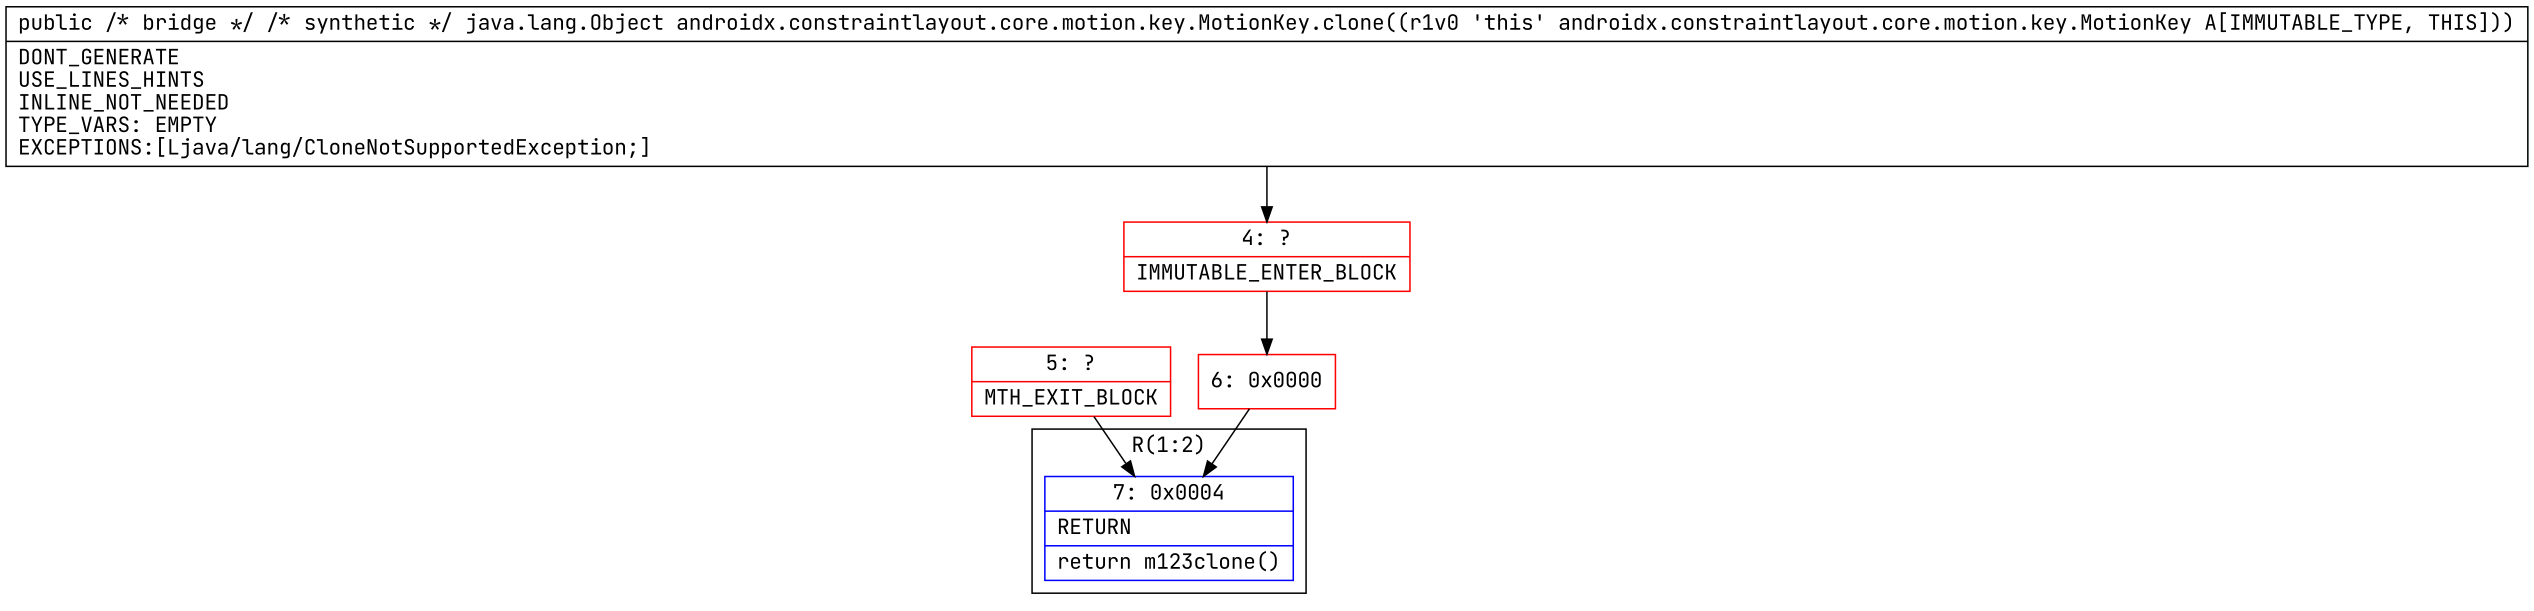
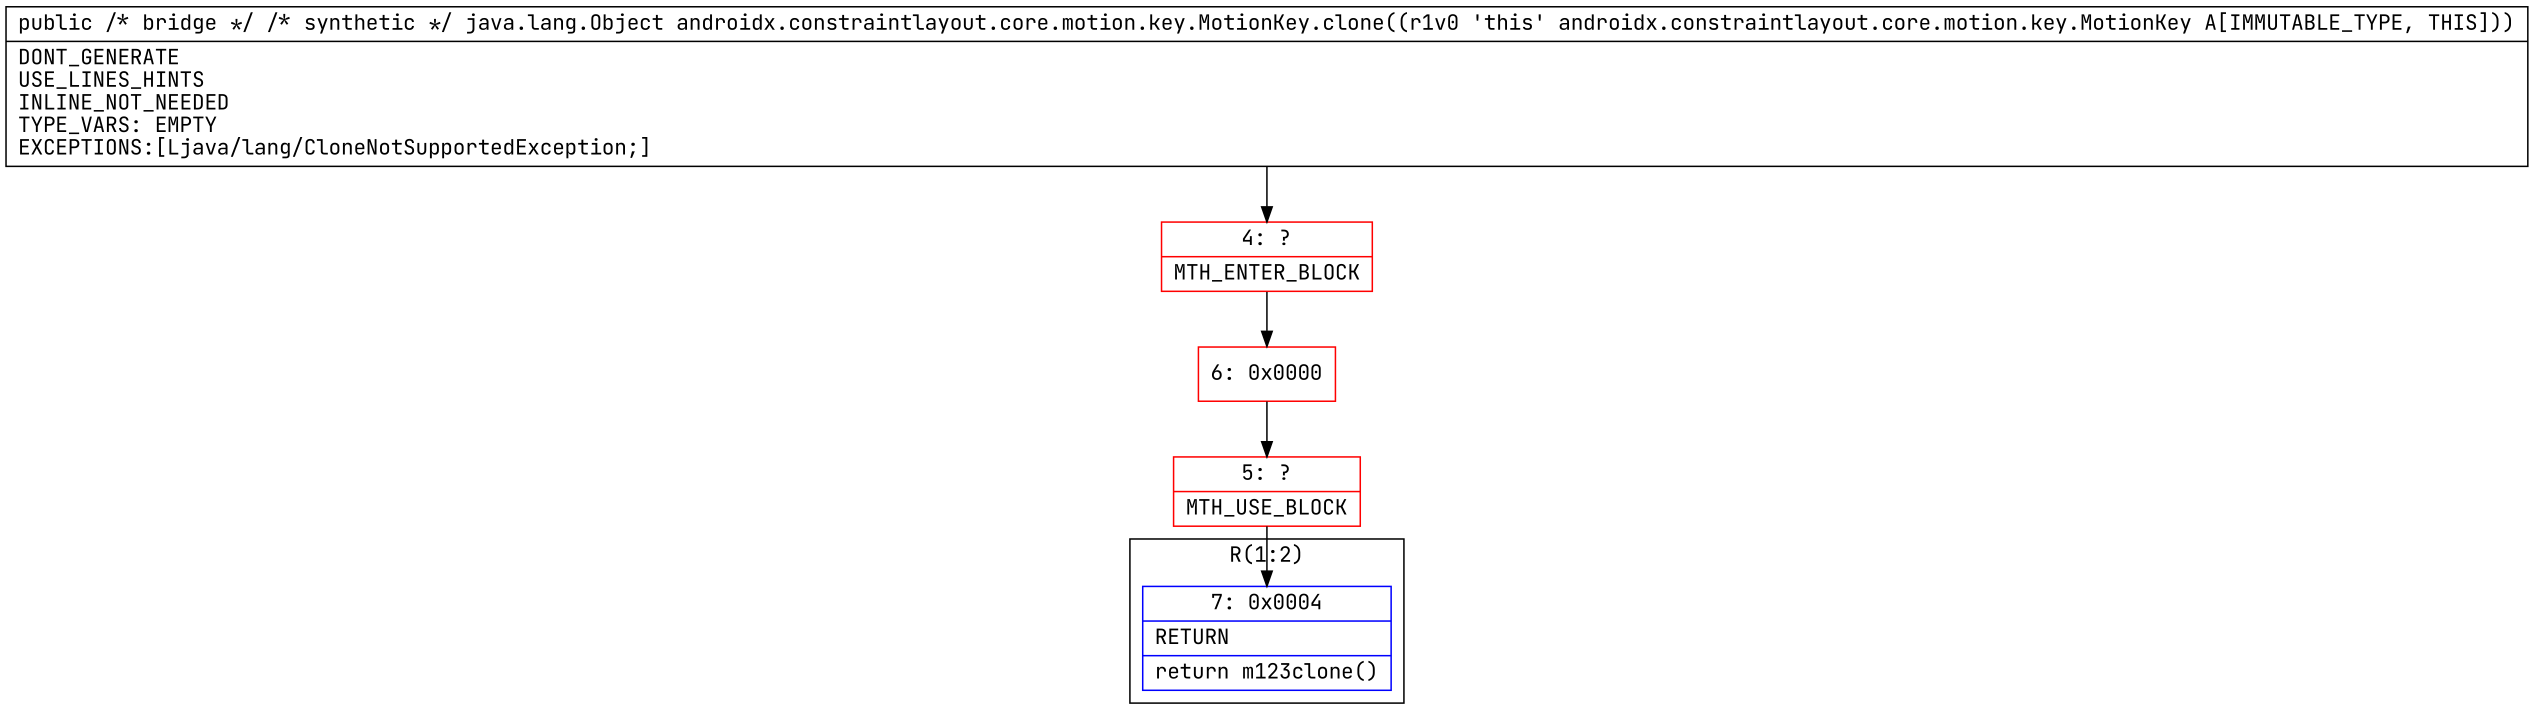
node "4: ?": text "IMMUTABLE_ENTER_BLOCK" -> "MTH_ENTER_BLOCK"
node "5: ?": text "MTH_EXIT_BLOCK" -> "MTH_USE_BLOCK"
edge "6: 0x0000" -> "7: 0x0004": now "6: 0x0000" -> "5: ?"
